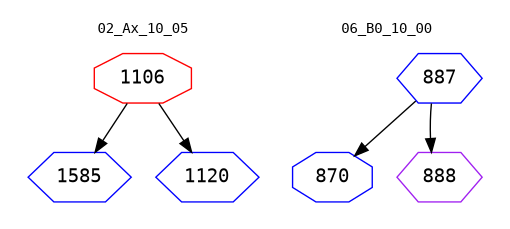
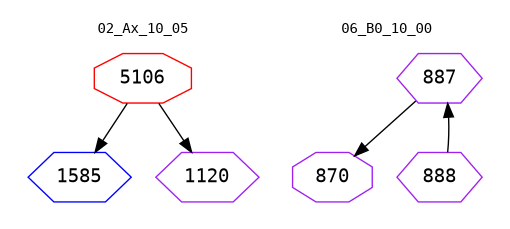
node "1106": label "1106" -> "5106"
node "887": color blue -> purple
edge "887" -> "888": reversed
node "1120": color blue -> purple
node "870": color blue -> purple
